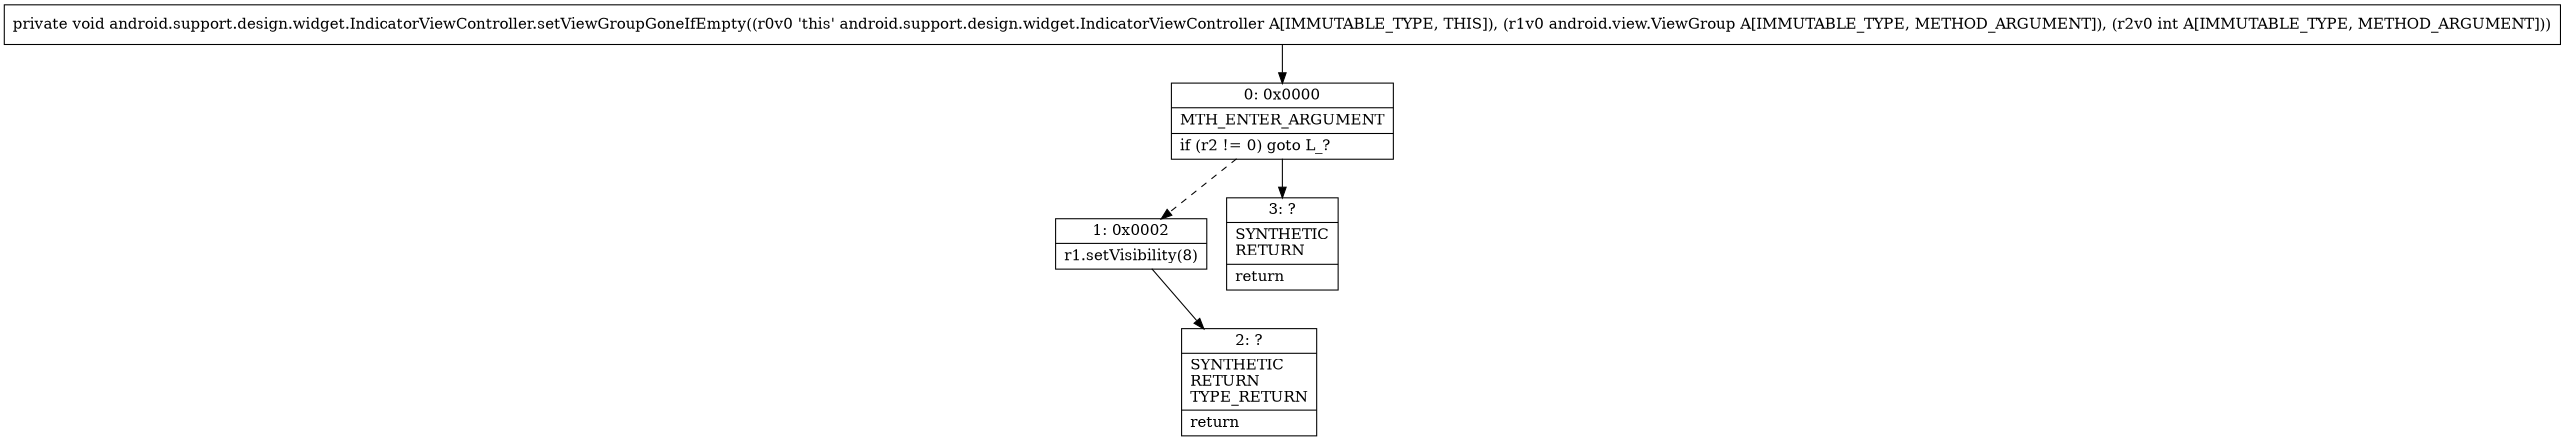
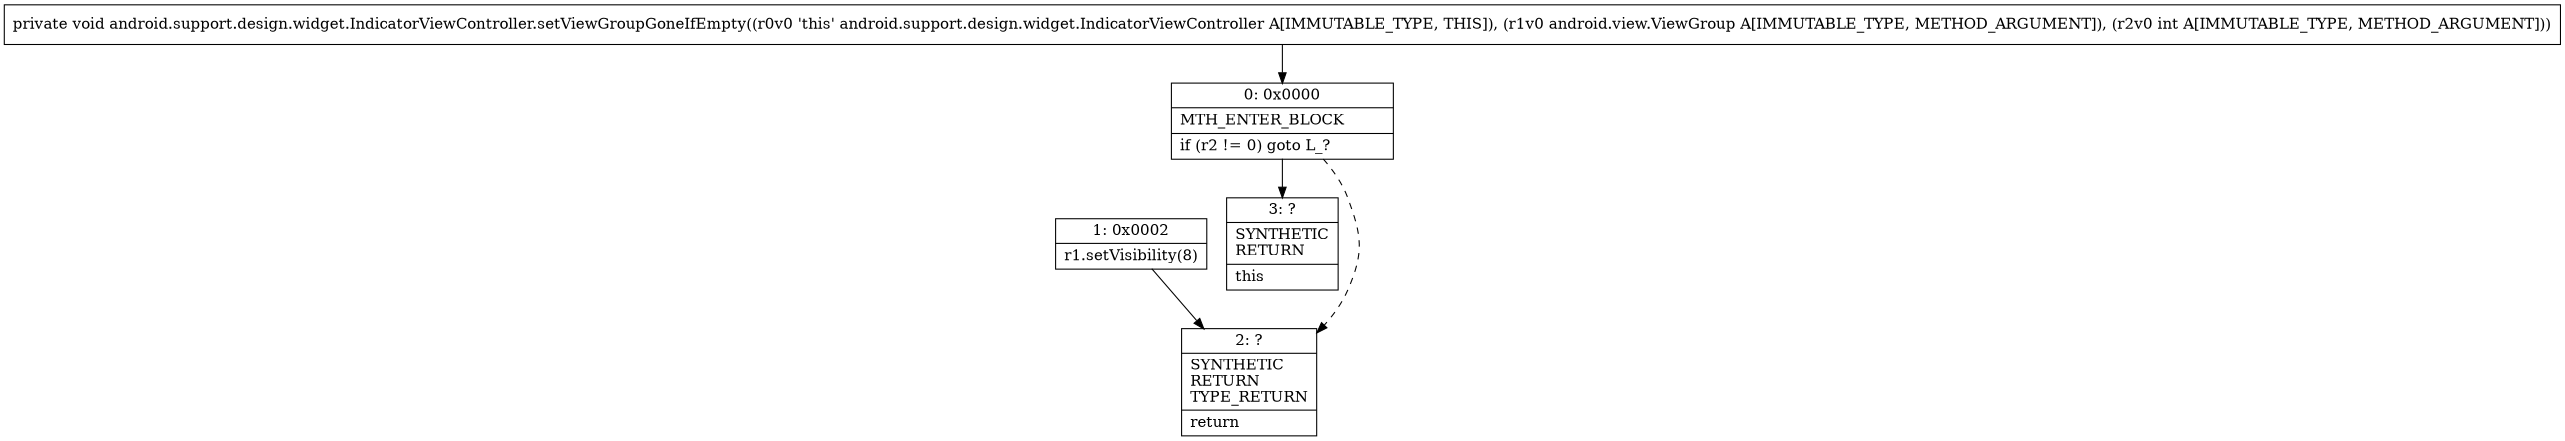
node "0: 0x0000": text "MTH_ENTER_ARGUMENT" -> "MTH_ENTER_BLOCK"
edge "0: 0x0000" -> "1: 0x0002": now "0: 0x0000" -> "2: ?"
node "3: ?": text "return" -> "this"
